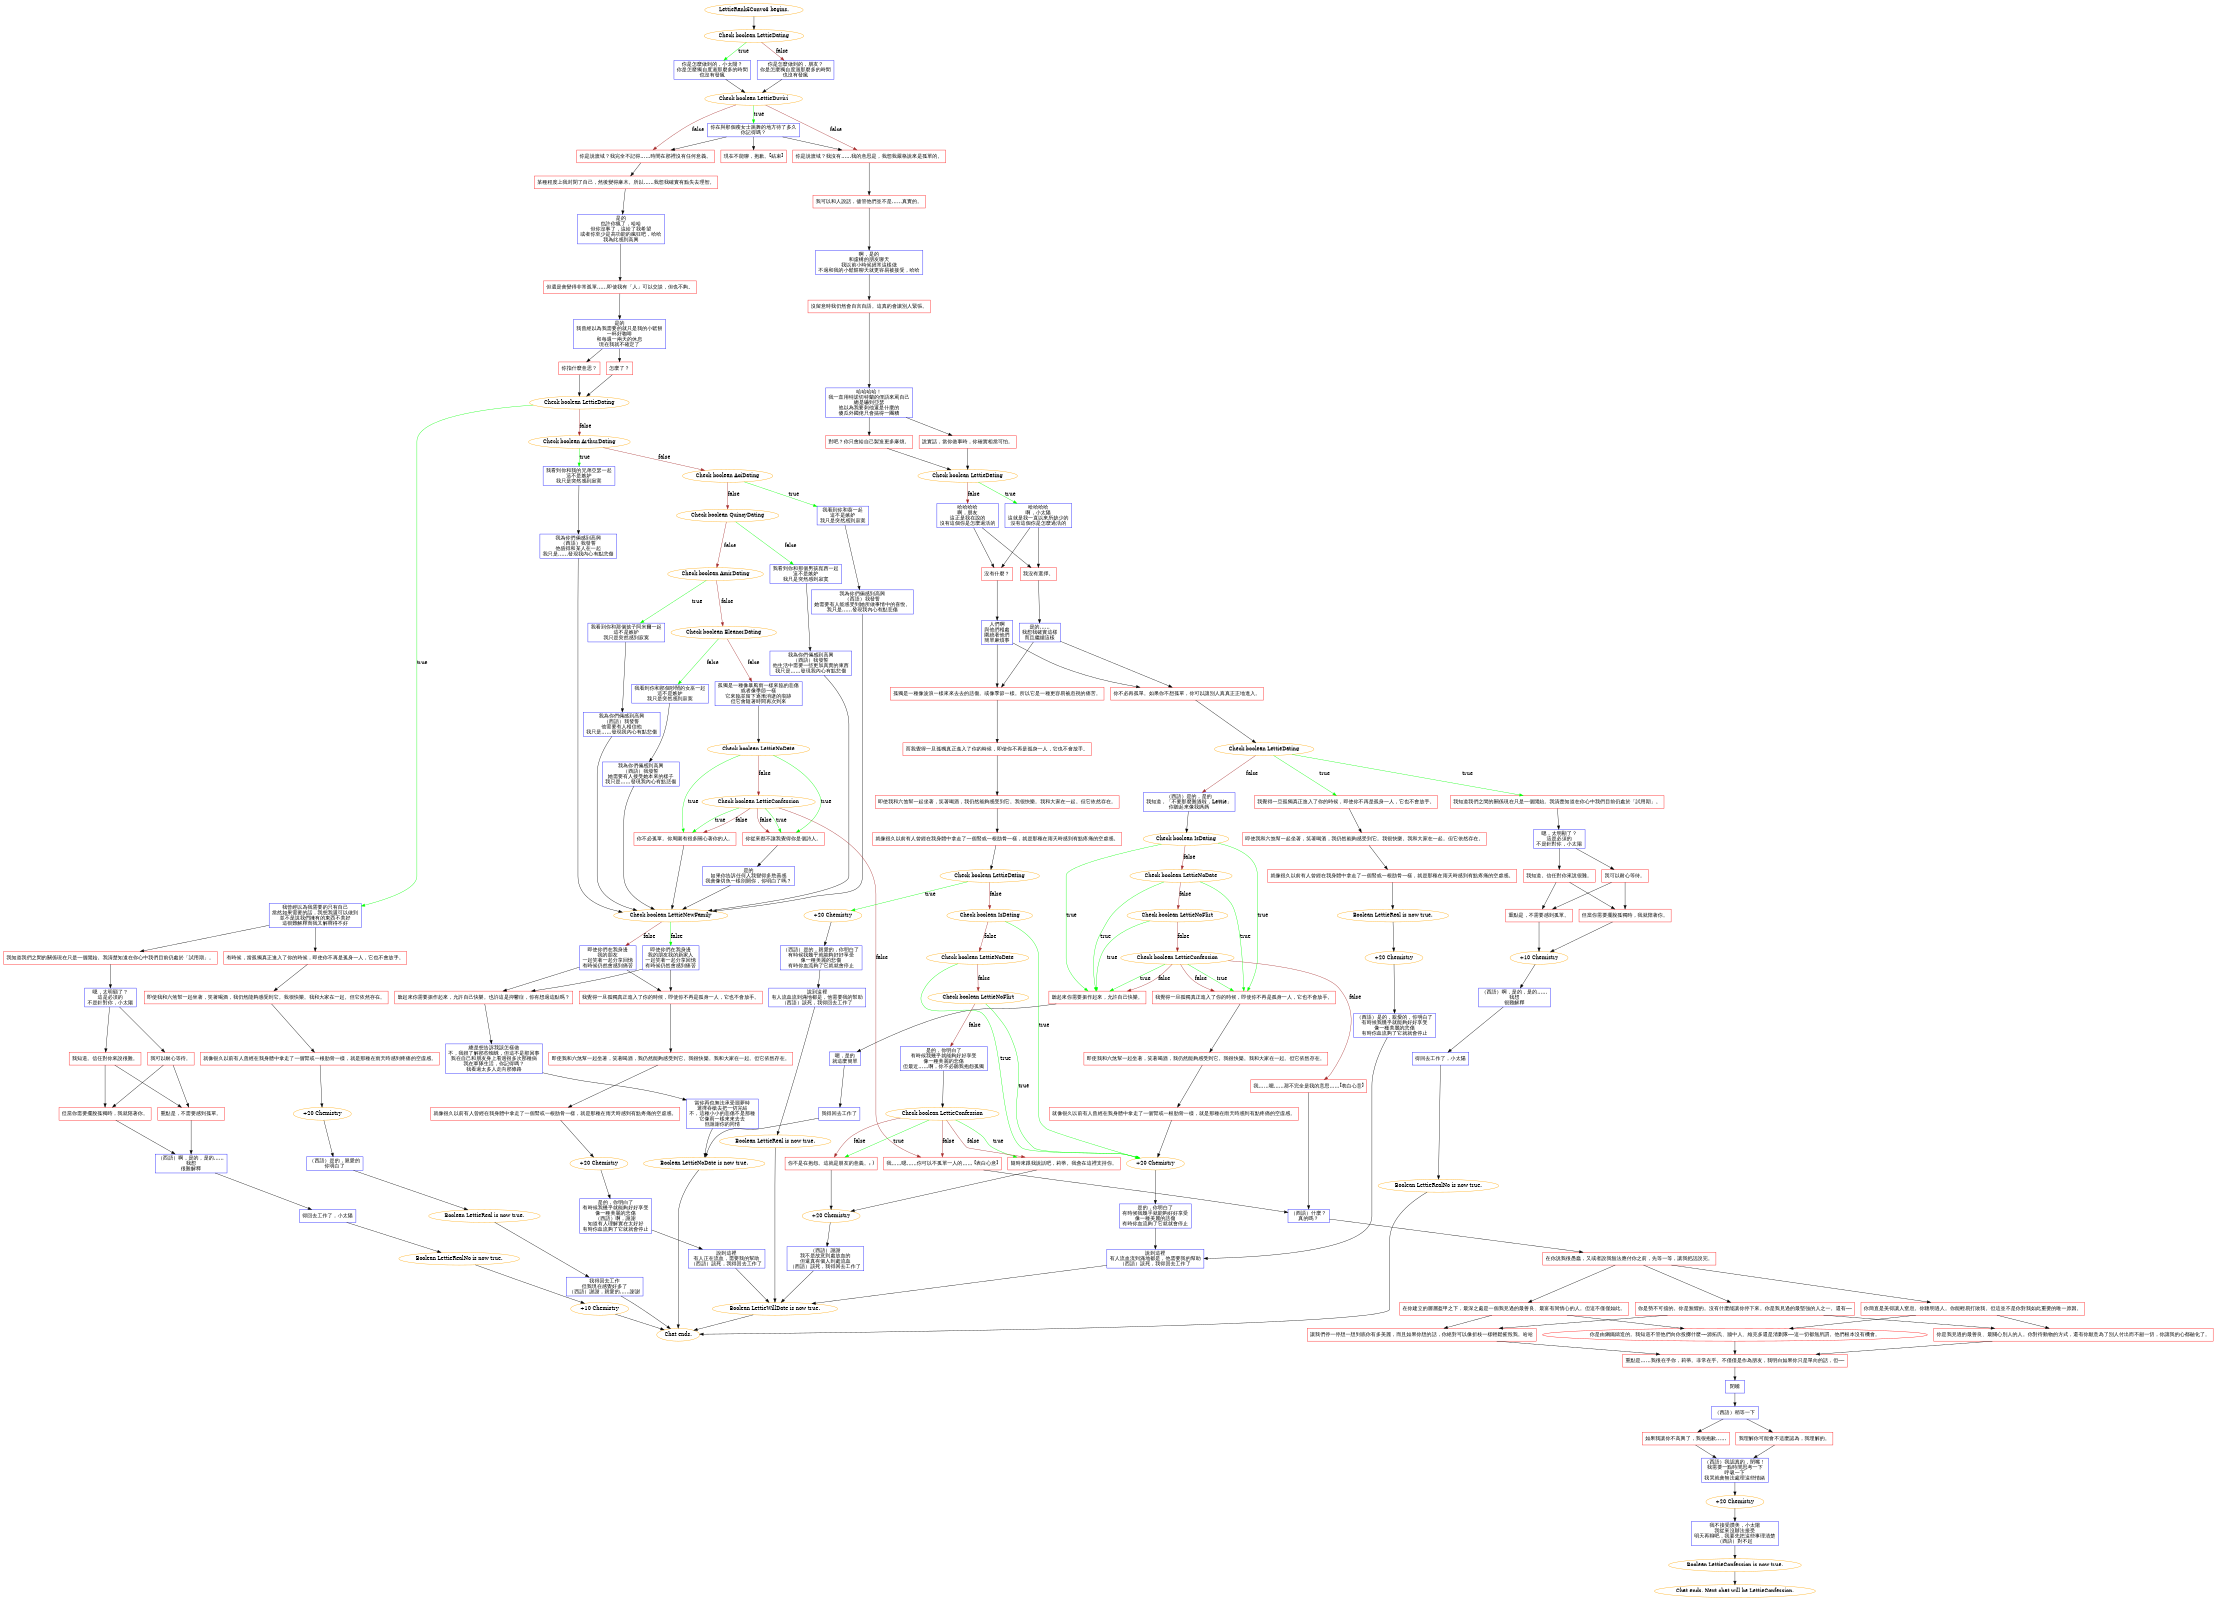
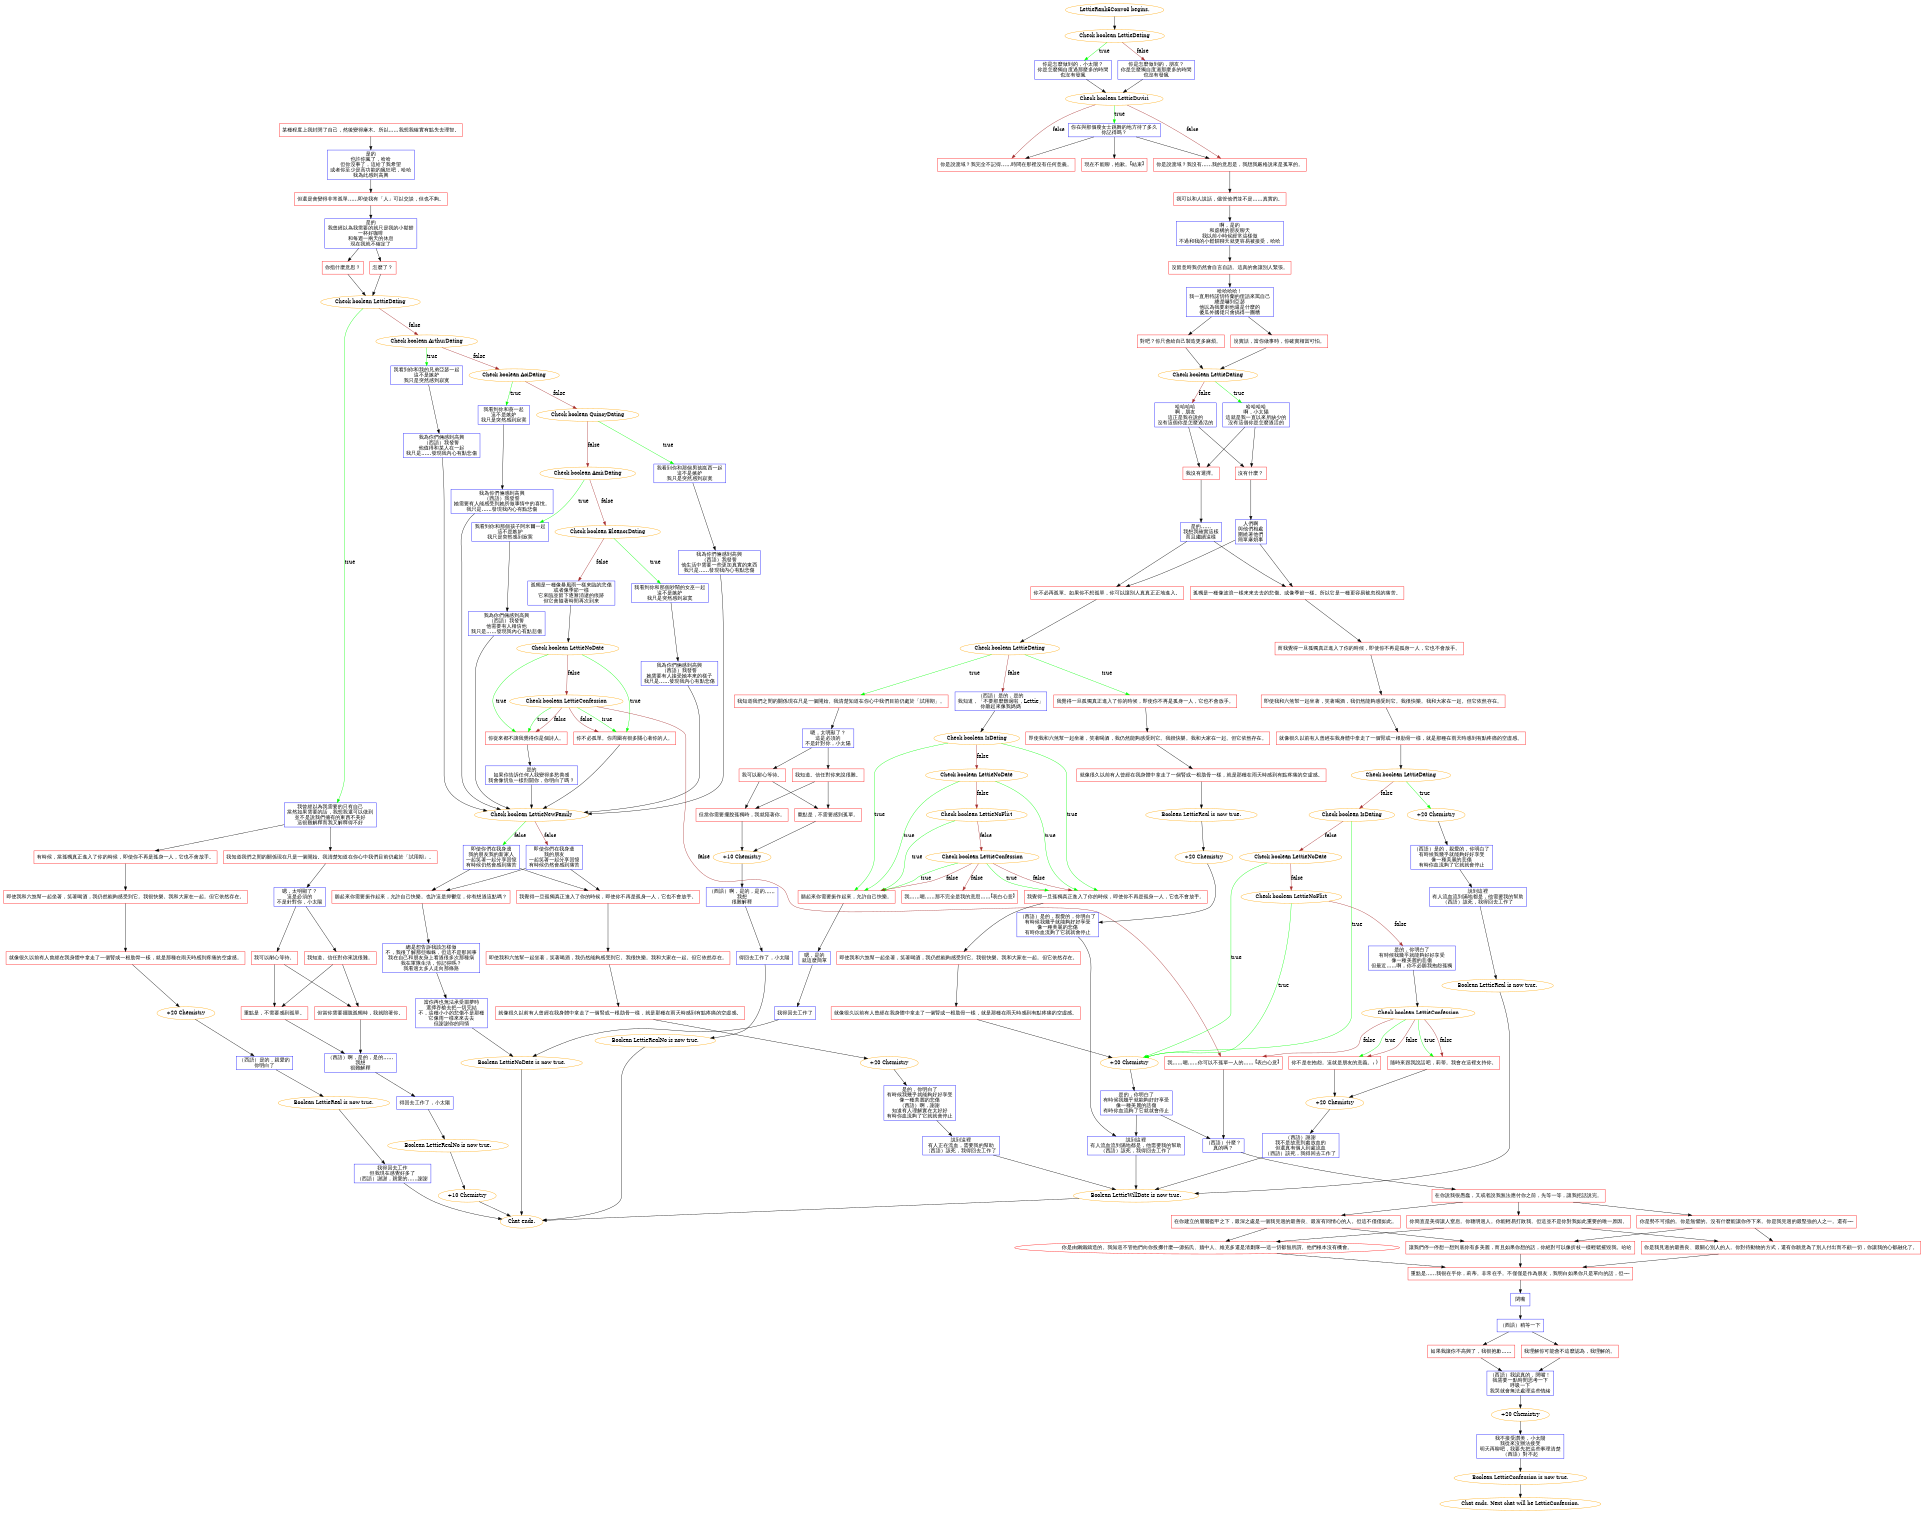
edge "你是說渡域？我完全不記得……時間在那裡沒有任何意義。" -> "某種程度上我封閉了自己，然後變得麻木。所以……我想我確實有點失去理智。": removed
edge "Check boolean QuincyDating" -> "我看到你和那個男孩崑西一起 這不是嫉妒 我只是突然感到寂寞": label "false" -> "true"
edge "Check boolean EleanorDating" -> "我看到你和那個吵鬧的女巫一起 這不是嫉妒 我只是突然感到寂寞": label "false" -> "true"
edge "我……嗯……那不完全是我的意思……[表白心意]" -> "（西語）什麼？ 真的嗎？": now "是的，你明白了 有時候我幾乎就能夠好好享受 像一種美麗的悲傷 有時你血流夠了它就就會停止" -> "（西語）什麼？ 真的嗎？"
